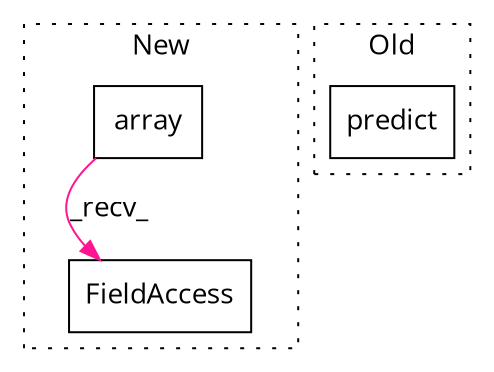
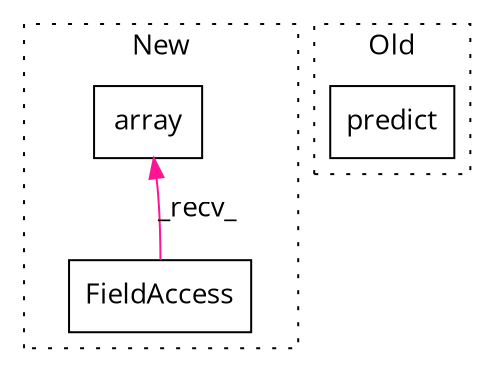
edge "array" -> "FieldAccess": reversed
